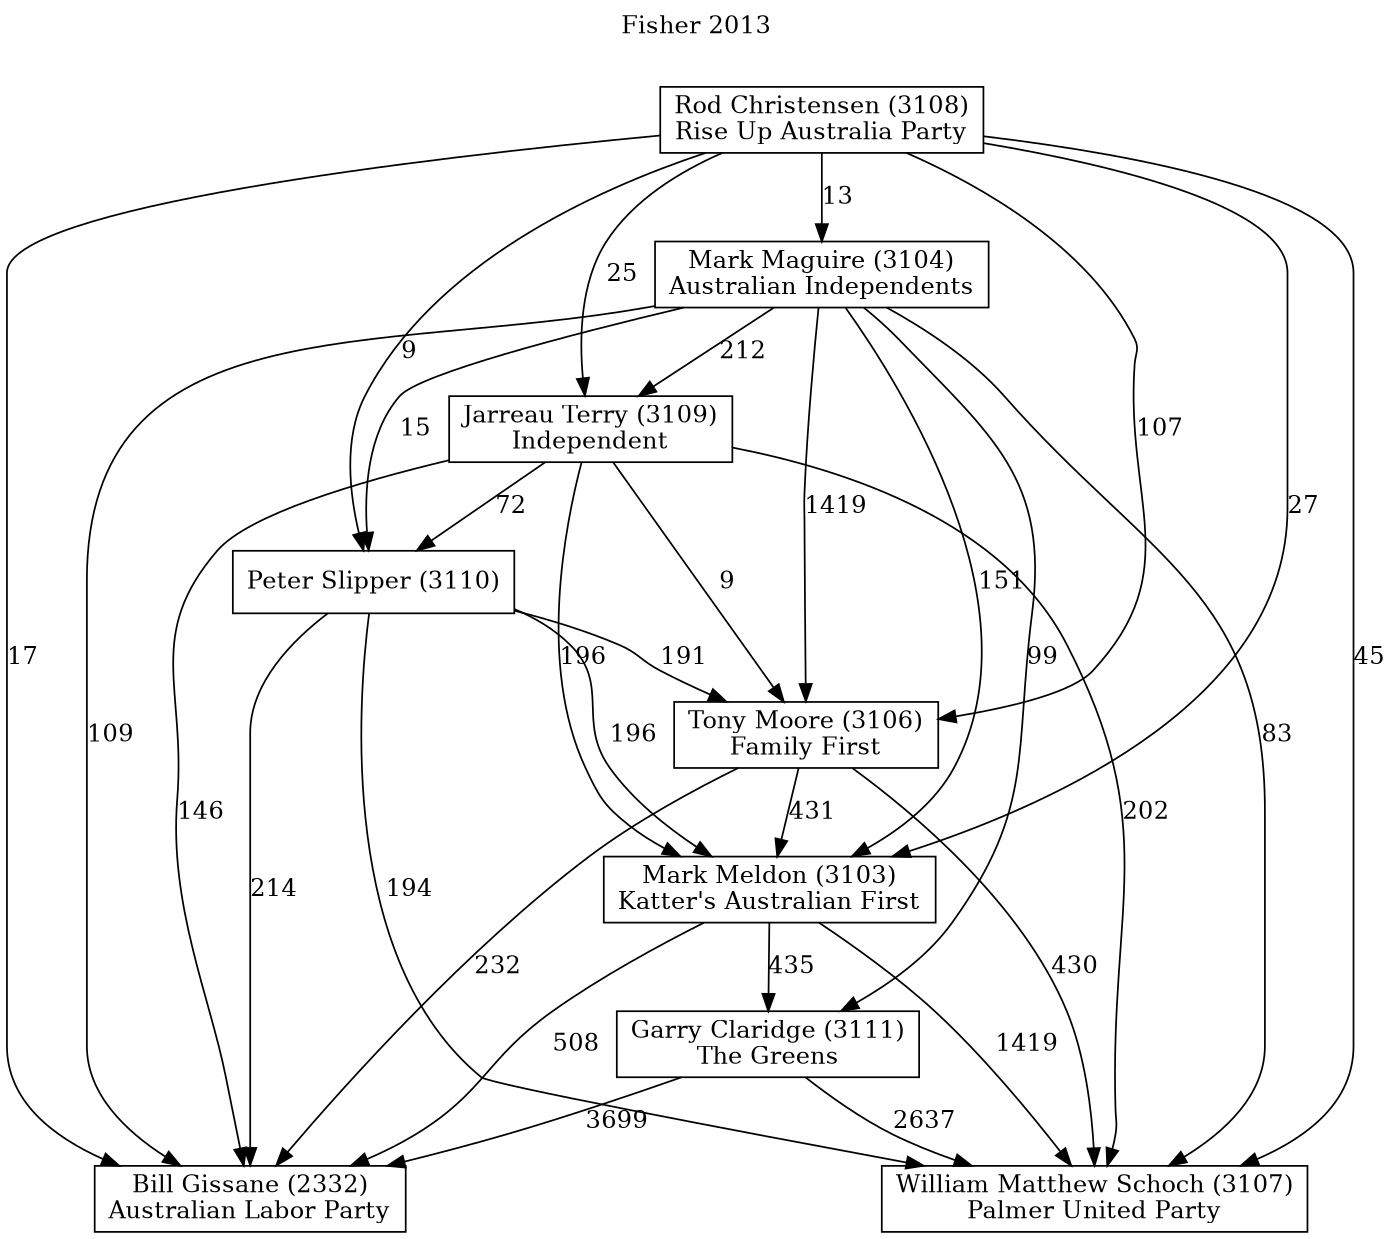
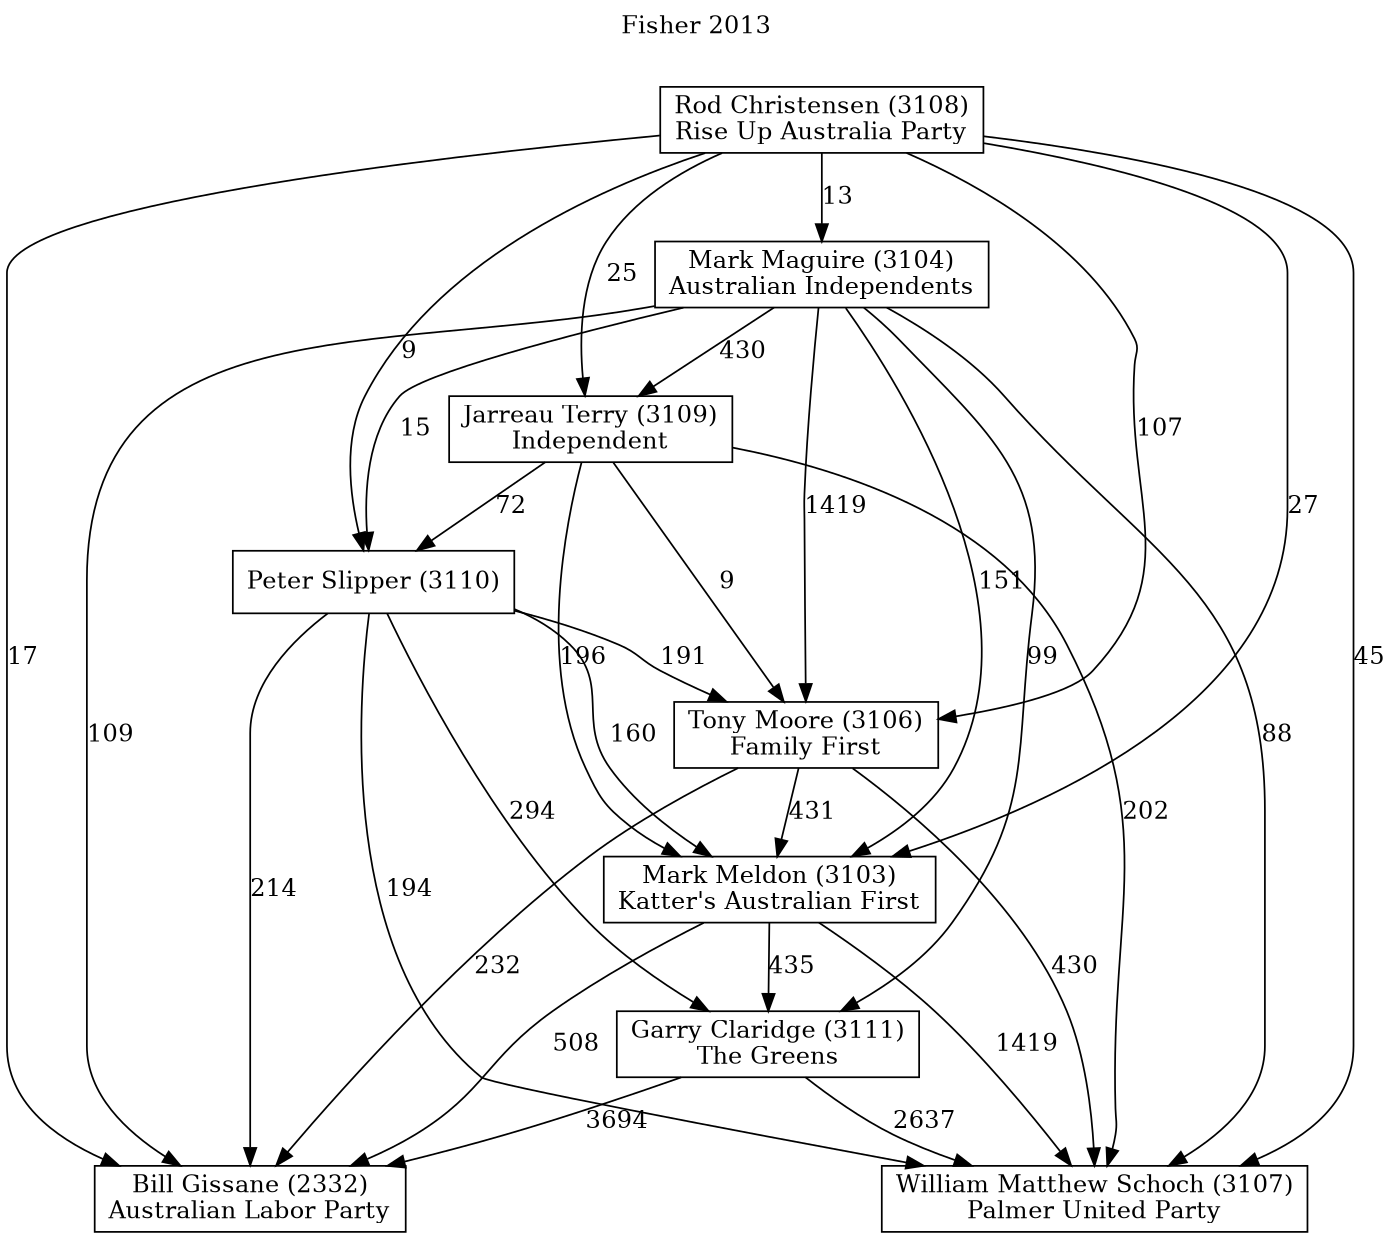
edge "Mark Maguire (3104) Australian Independents" -> "Jarreau Terry (3109) Independent": label "212" -> "430"
edge "Jarreau Terry (3109) Independent" -> "Bill Gissane (2332) Australian Labor Party": removed, label "146"
edge "Peter Slipper (3110)" -> "Mark Meldon (3103) Katter's Australian First": label "196" -> "160"
edge "Mark Maguire (3104) Australian Independents" -> "William Matthew Schoch (3107) Palmer United Party": label "83" -> "88"
edge "Peter Slipper (3110)" -> "Garry Claridge (3111) The Greens": added, label "294"
edge "Garry Claridge (3111) The Greens" -> "Bill Gissane (2332) Australian Labor Party": label "3699" -> "3694"
